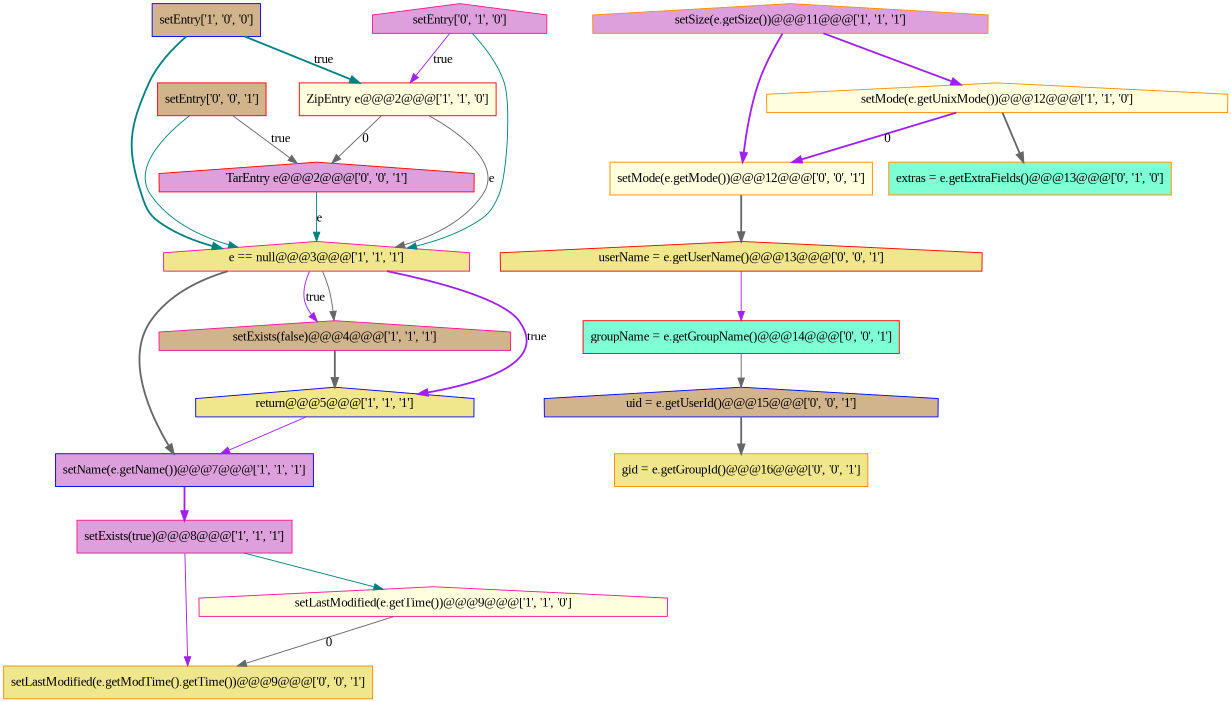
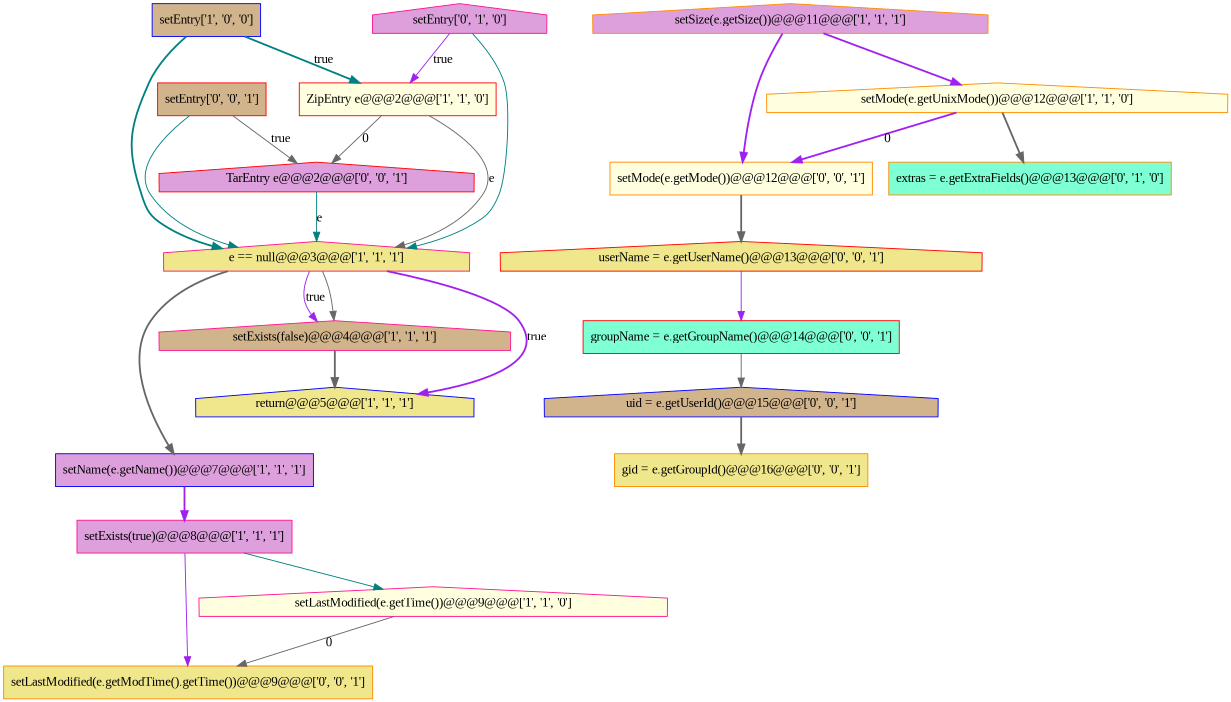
edge "return@@@5@@@['1', '1', '1']" -> "setName(e.getName())@@@7@@@['1', '1', '1']": removed
